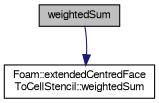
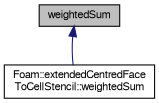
edge "weightedSum" -> "Foam::extendedCentredFace ToCellStencil::weightedSum": reversed
